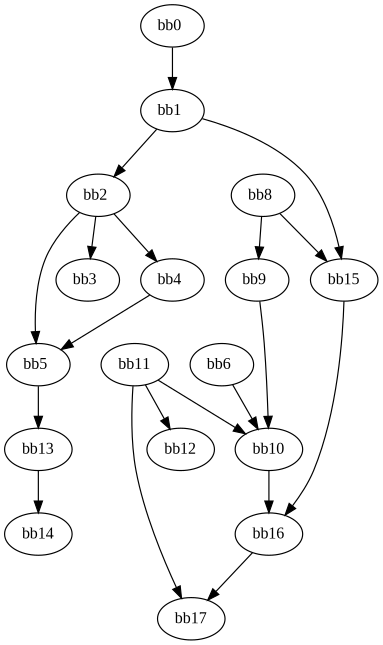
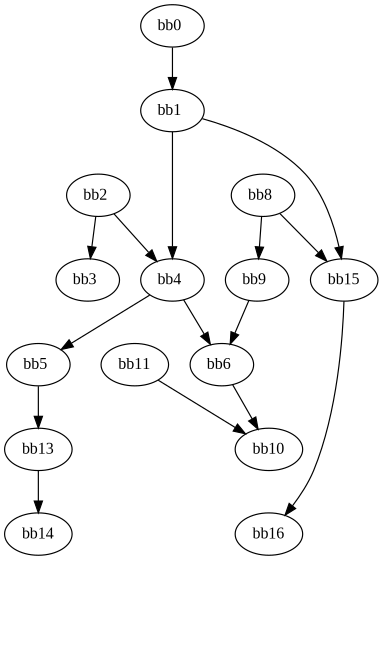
edge "bb1" -> "bb2": now "bb1" -> "bb4"
edge "bb2" -> "bb5": removed
edge "bb4" -> "bb6": added
edge "bb9" -> "bb10": now "bb9" -> "bb6"
node "bb12": removed
edge "bb10" -> "bb16": removed
node "bb17": removed
